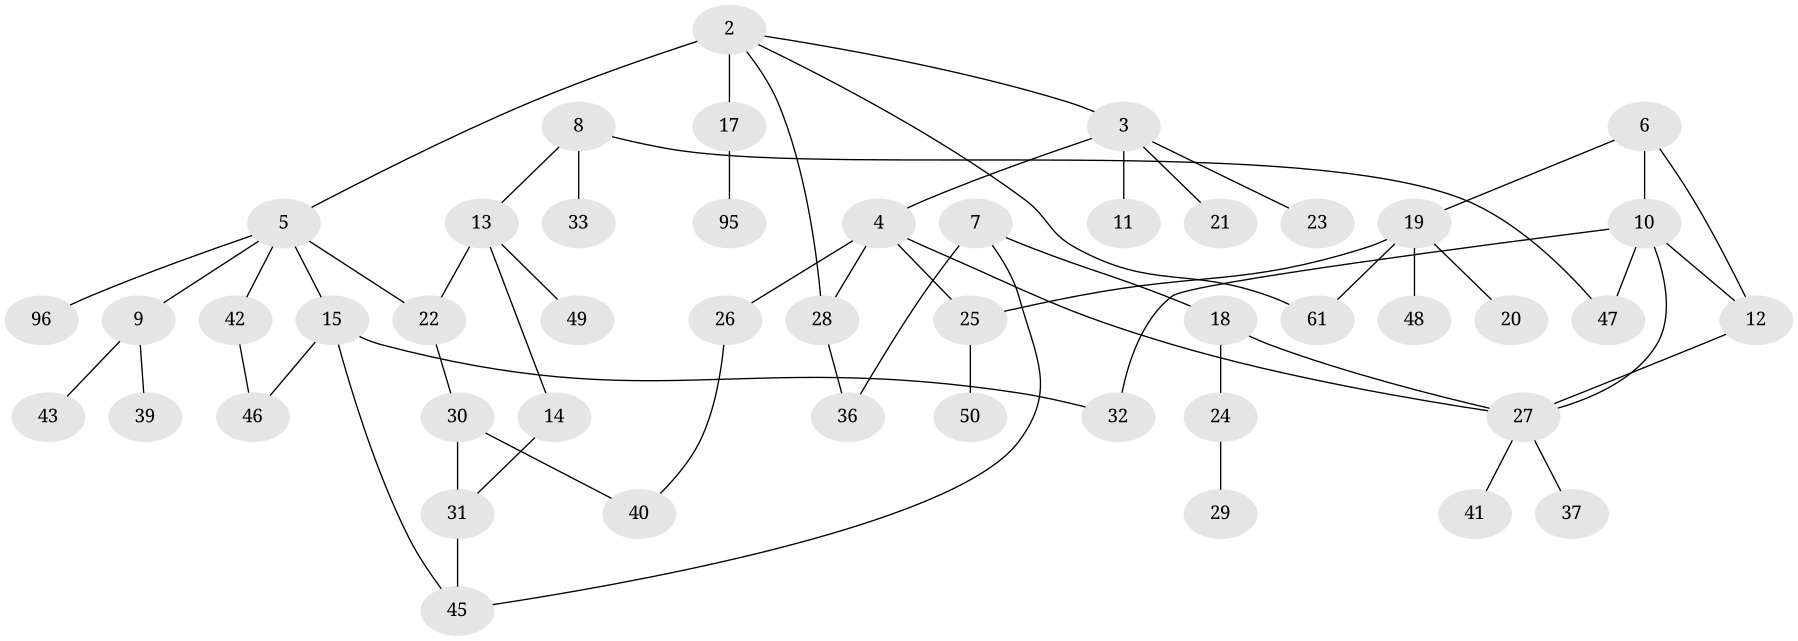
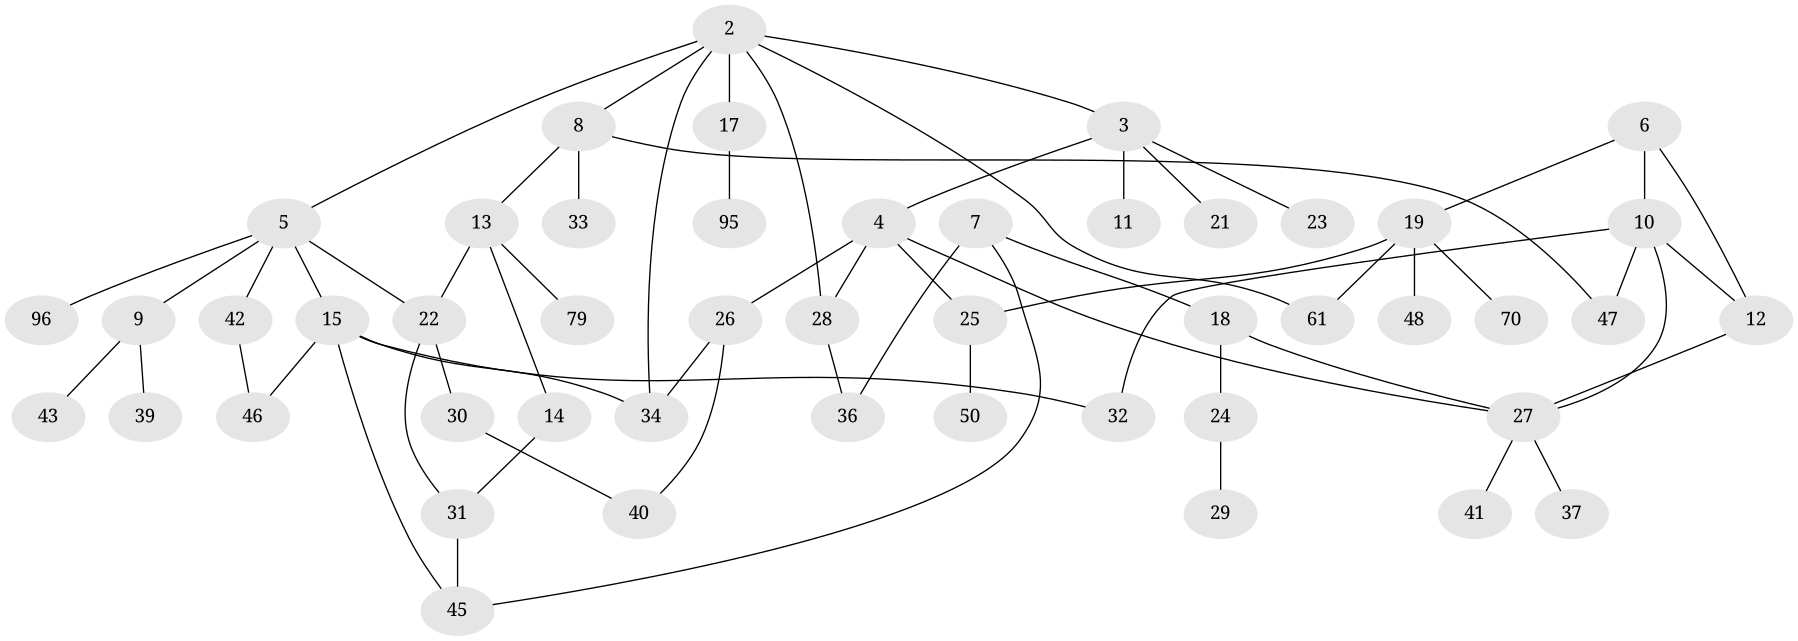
edge "2" -- "8": added
node "49": label "49" -> "79"
node "20": label "20" -> "70"
node "34": added
edge "30" -- "31": now "22" -- "31"
